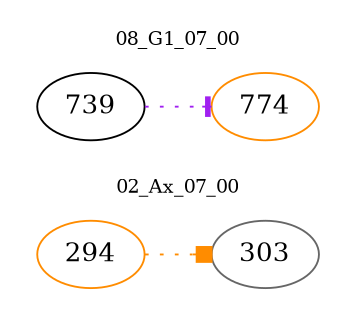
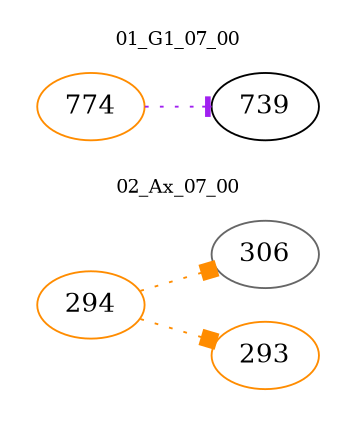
cluster "08_G1_07_00": label "08_G1_07_00" -> "01_G1_07_00"
edge "739" -> "774": reversed
node "303": label "303" -> "306"
node "293": added
